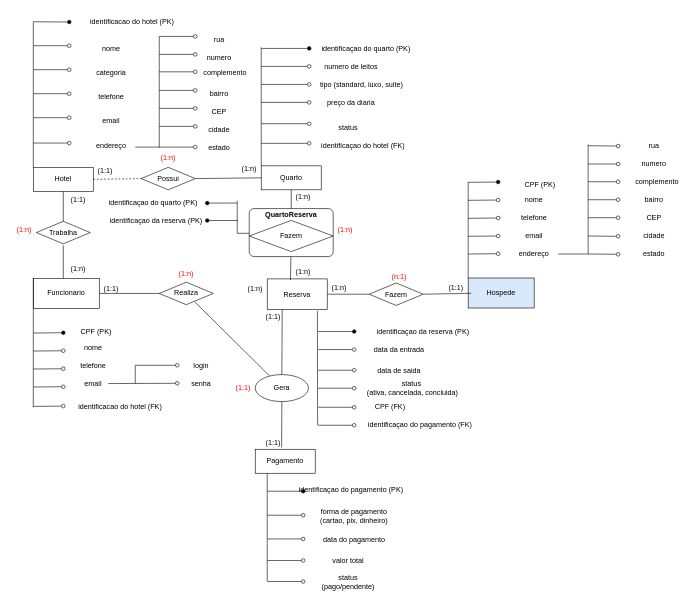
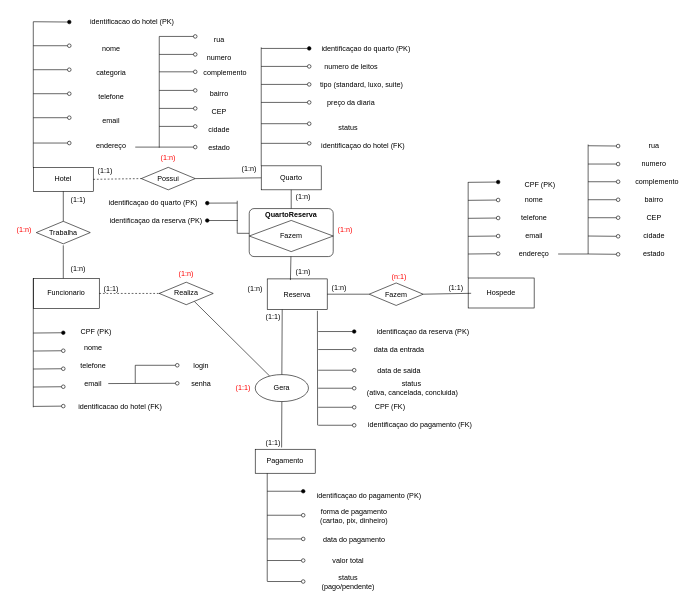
edge "Funcionario" -- "Realiza": style solid -> dashed
node "Hospede": fillcolor #dae8fc -> #ffffff
node "identificaçao do pagamento (PK)": moved (351, 489) -> (369, 495)
